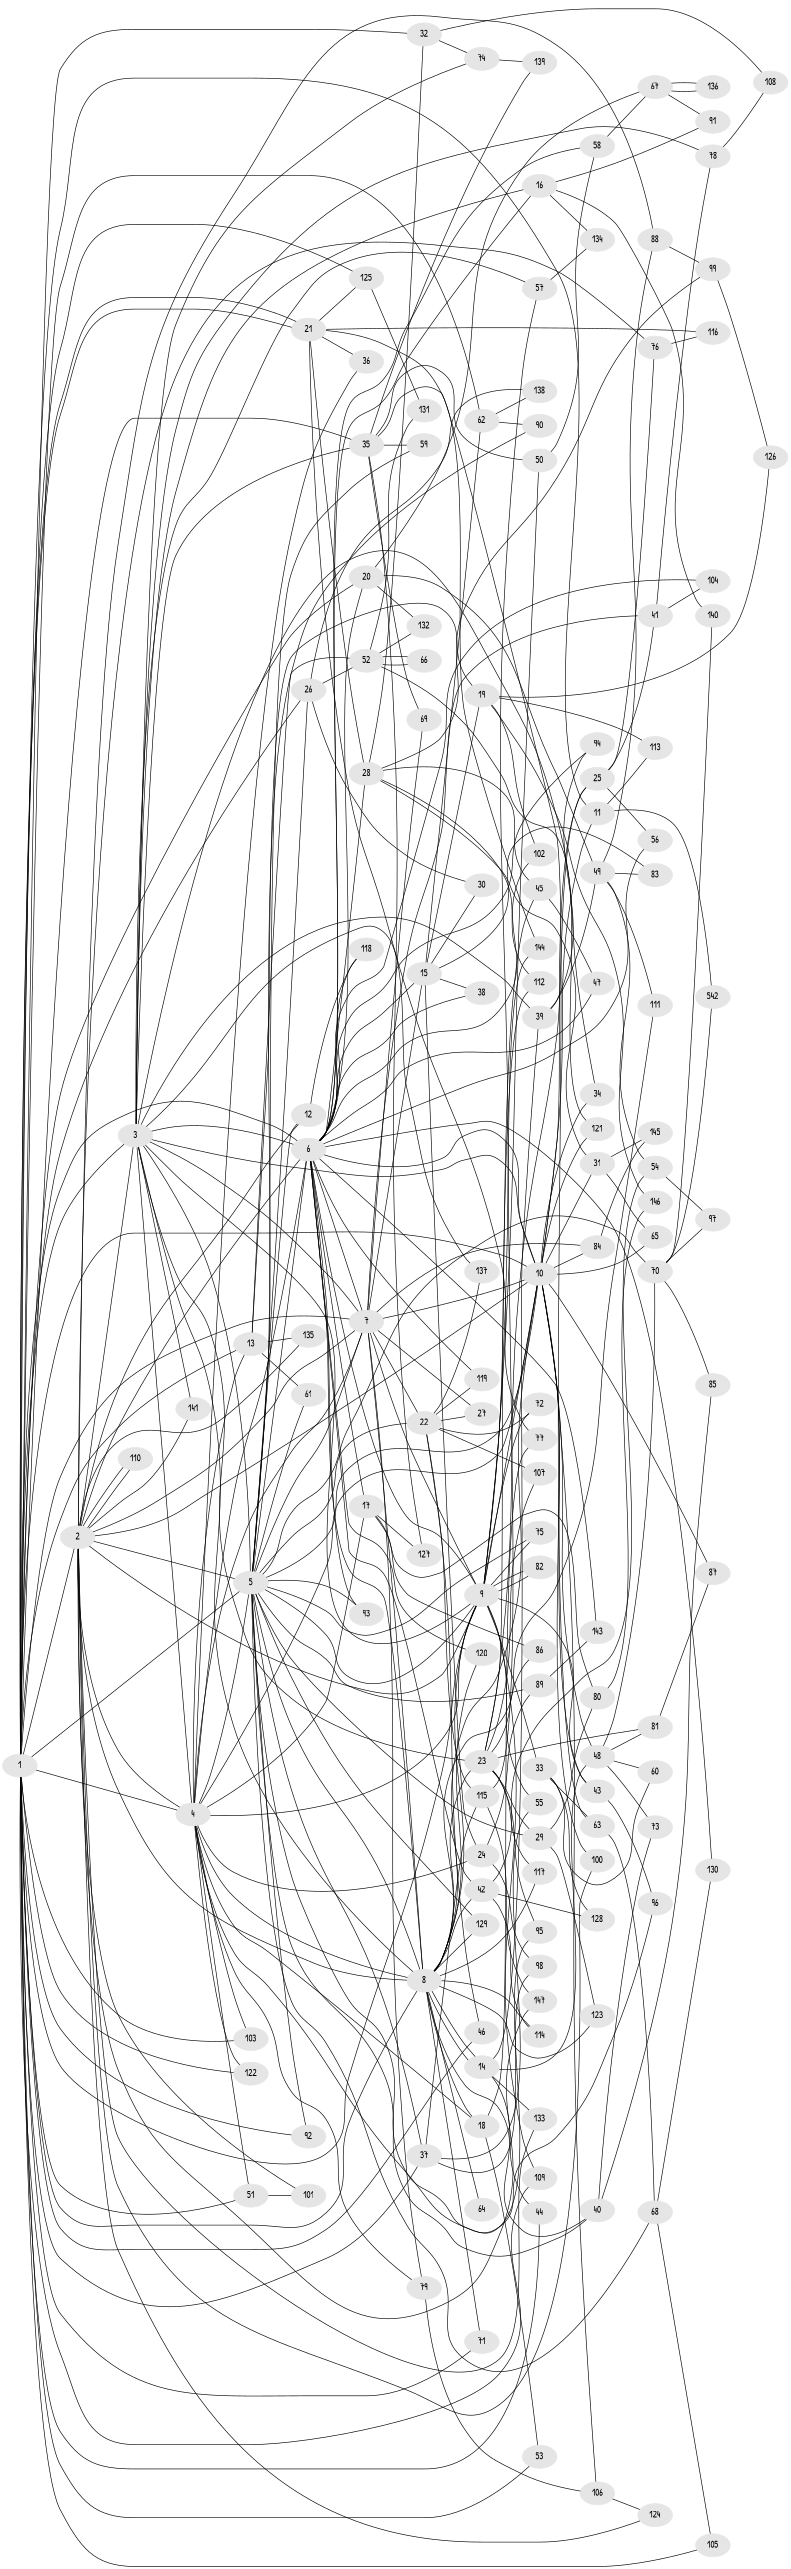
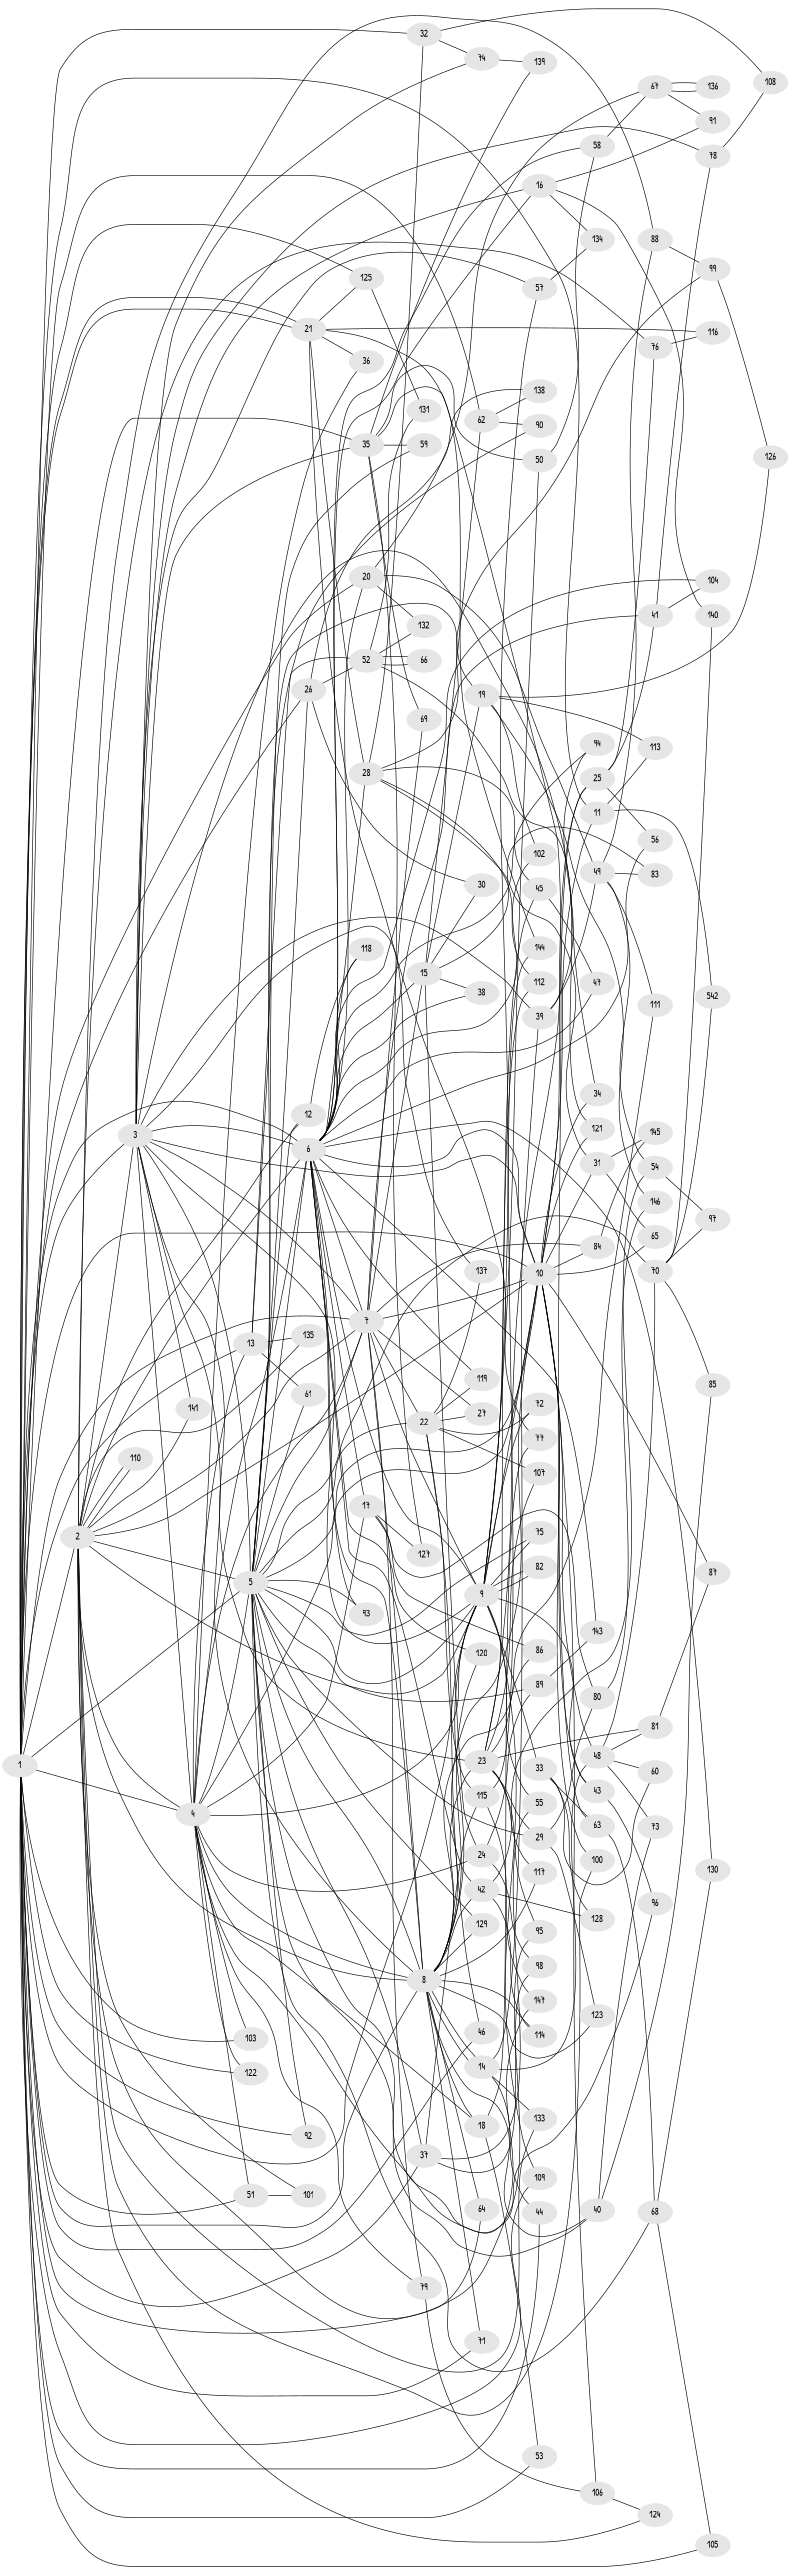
edge "1" -- "64": added
